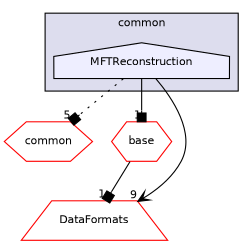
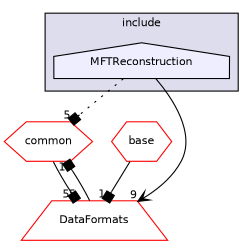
cluster "common": label "common" -> "include"
edge "MFTReconstruction" -> "base": removed
edge "common" -> "DataFormats": added
edge "DataFormats" -> "common": added
